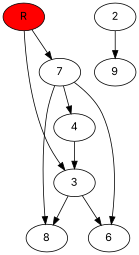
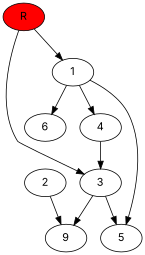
node "7": label "7" -> "1"
edge "3" -> "6": now "3" -> "9"
node "8": label "8" -> "5"
